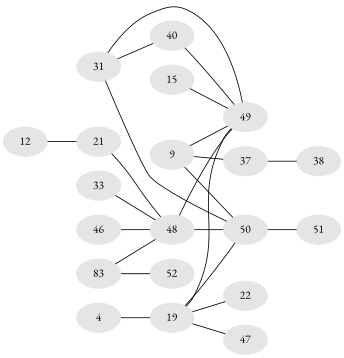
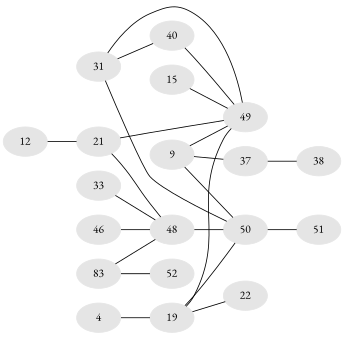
edge "49" -- "48": now "49" -- "21"
node "47": removed
